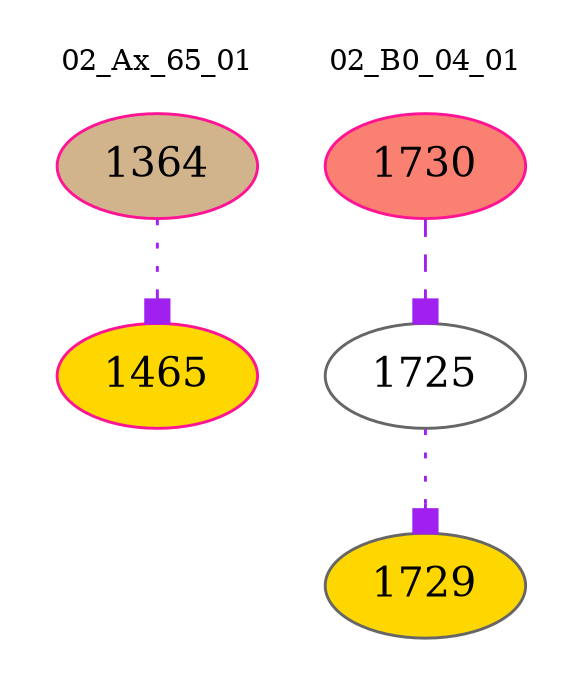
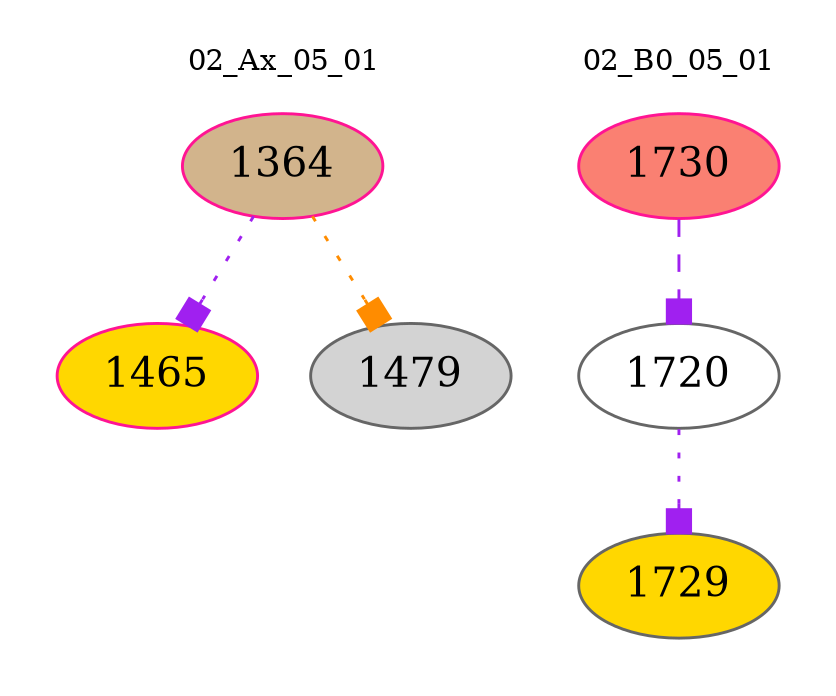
cluster "02_Ax_65_01": label "02_Ax_65_01" -> "02_Ax_05_01"
cluster "02_B0_04_01": label "02_B0_04_01" -> "02_B0_05_01"
node "1479": added
node "1725": label "1725" -> "1720"
